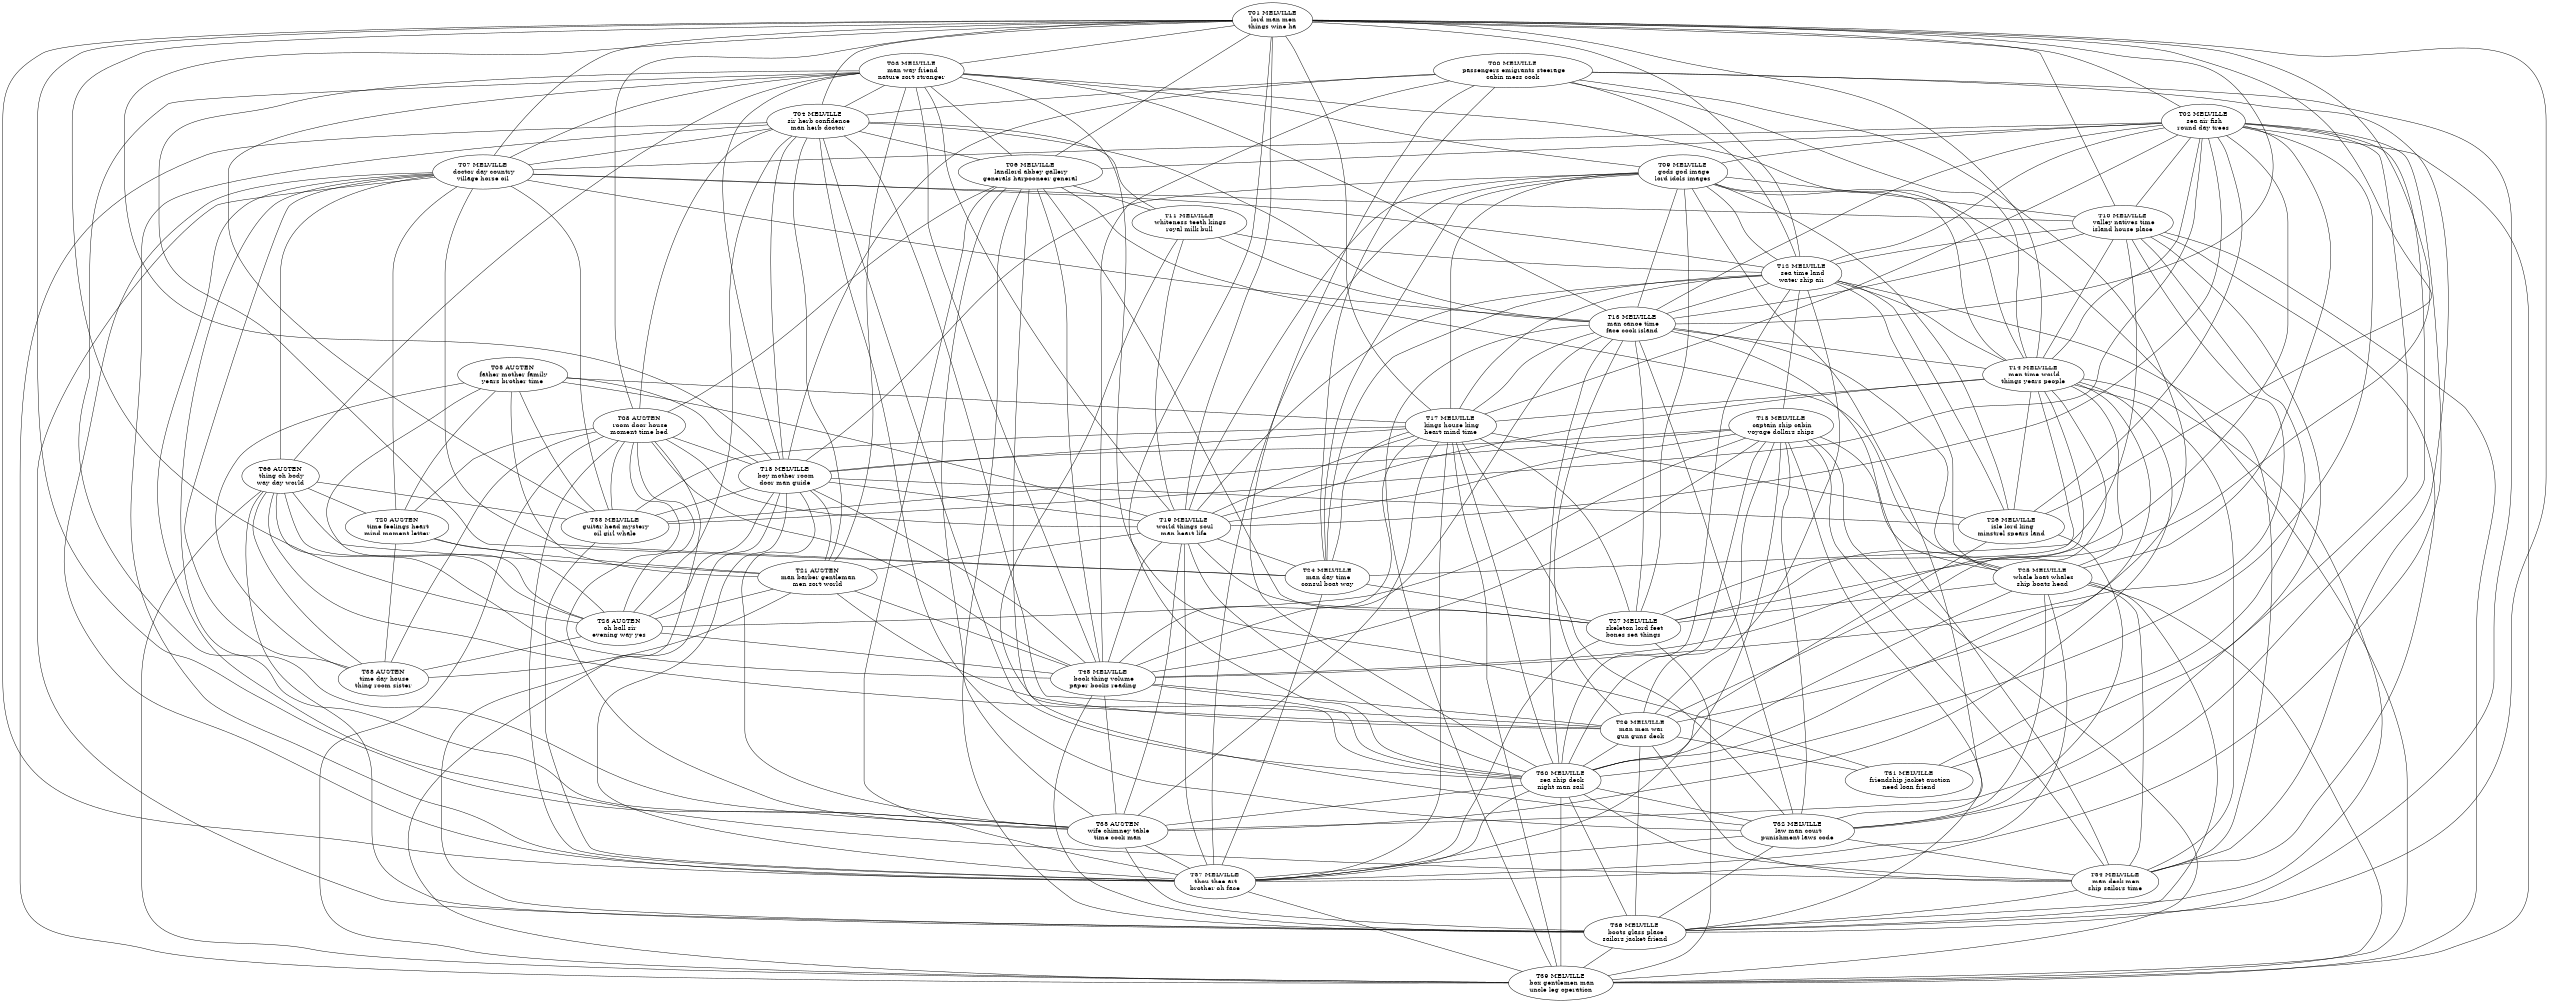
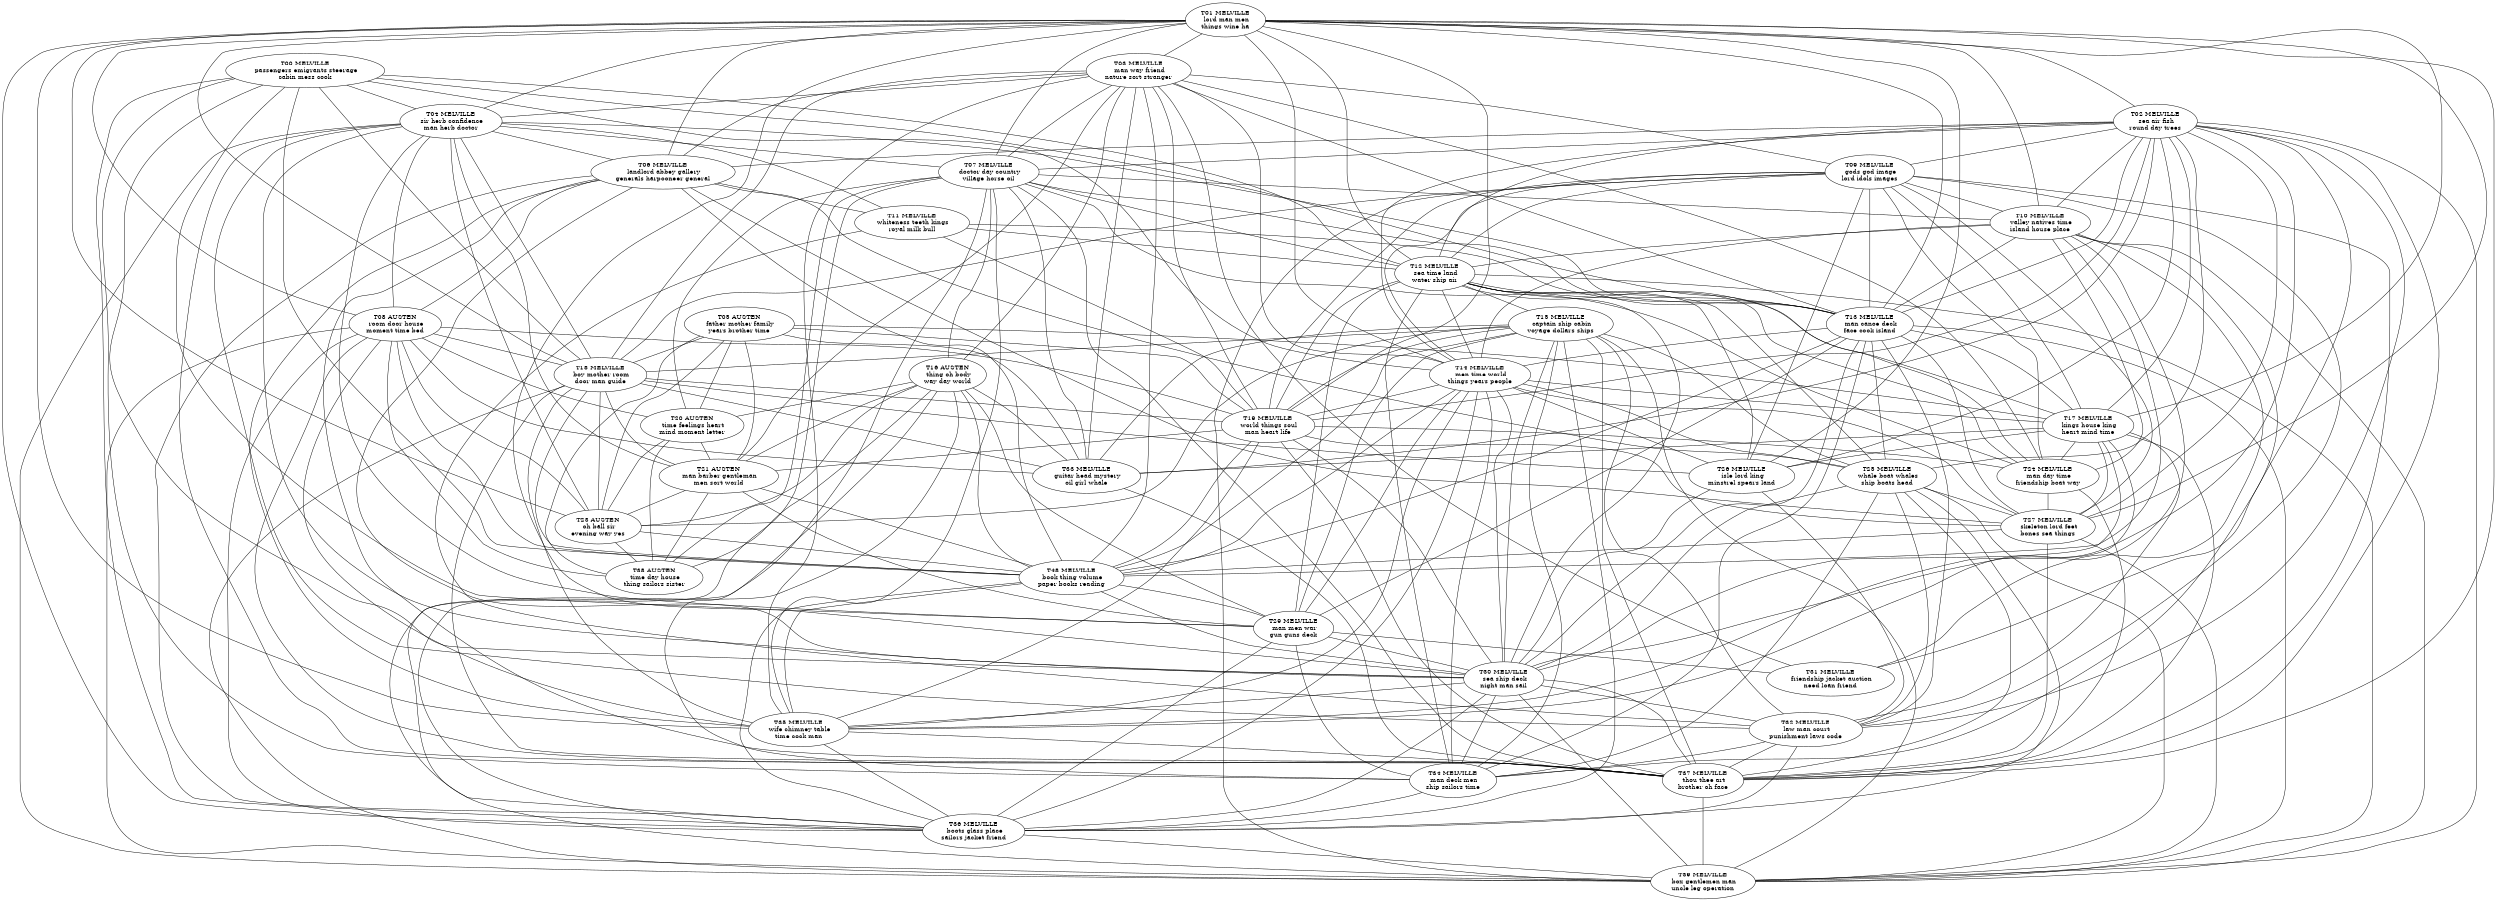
node "T13 MELVILLE man canoe time face cook island": label "T13 MELVILLE man canoe time face cook island" -> "T13 MELVILLE man canoe deck face cook island"
edge "T17 MELVILLE kings house king heart mind time" -- "T18 MELVILLE boy mother room door man guide": removed
edge "T17 MELVILLE kings house king heart mind time" -- "T19 MELVILLE world things soul man heart life": removed
node "T66 AUSTEN thing oh body way day world": label "T66 AUSTEN thing oh body way day world" -> "T16 AUSTEN thing oh body way day world"
node "T24 MELVILLE man day time consul boat way": label "T24 MELVILLE man day time consul boat way" -> "T24 MELVILLE man day time friendship boat way"
edge "T17 MELVILLE kings house king heart mind time" -- "T48 MELVILLE book thing volume paper books reading": now "T27 MELVILLE skeleton lord feet bones sea things" -- "T48 MELVILLE book thing volume paper books reading"
node "T38 AUSTEN time day house thing room sister": label "T38 AUSTEN time day house thing room sister" -> "T38 AUSTEN time day house thing sailors sister"
edge "T17 MELVILLE kings house king heart mind time" -- "T39 MELVILLE box gentlemen man uncle leg operation": now "T12 MELVILLE sea time land water ship air" -- "T39 MELVILLE box gentlemen man uncle leg operation"
node "T35 AUSTEN wife chimney table time cock man": label "T35 AUSTEN wife chimney table time cock man" -> "T35 MELVILLE wife chimney table time cock man"
